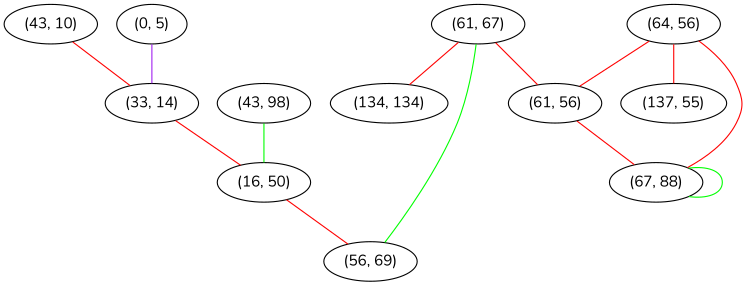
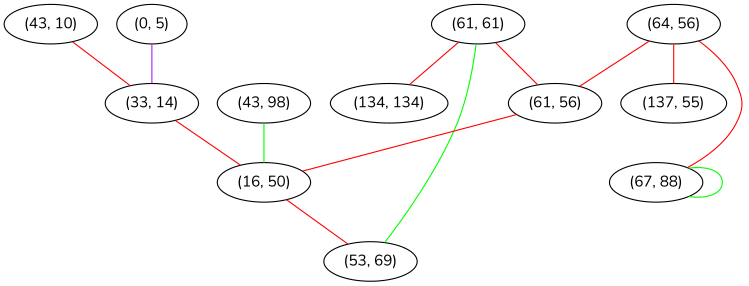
node "(61, 67)": label "(61, 67)" -> "(61, 61)"
edge "(61, 56)" -- "(67, 88)": now "(61, 56)" -- "(16, 50)"
node "(56, 69)": label "(56, 69)" -> "(53, 69)"
